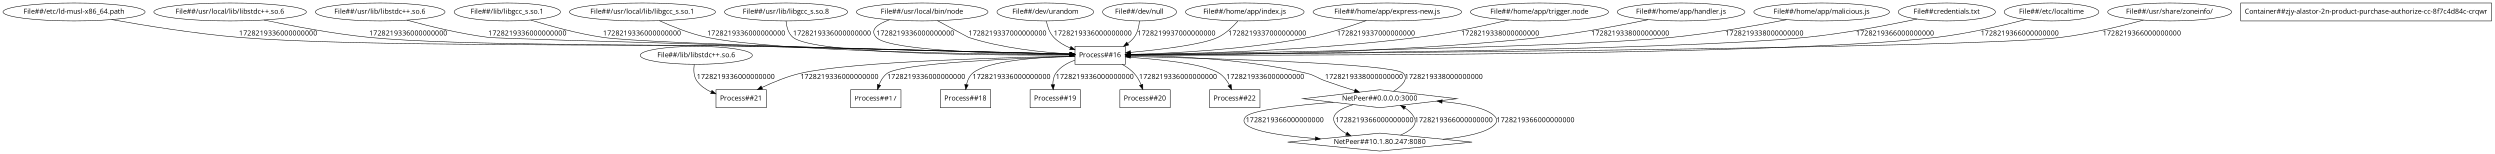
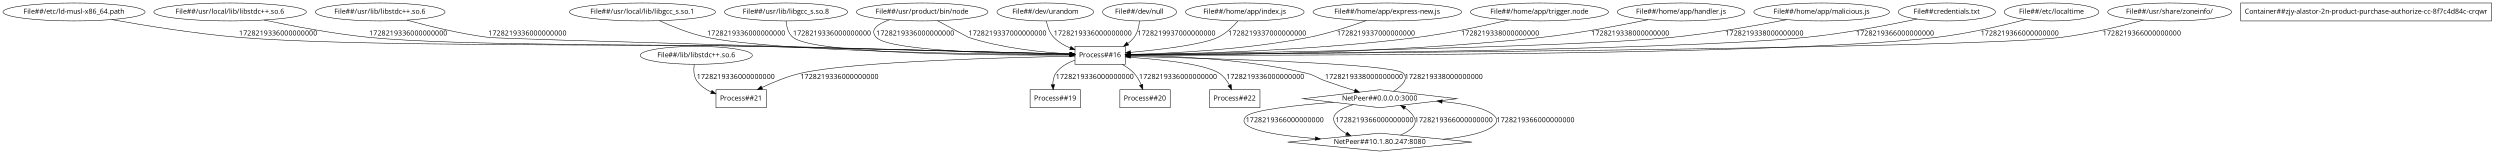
node "File##/lib/libgcc_s.so.1": removed
node "File##/usr/local/bin/node": label "File##/usr/local/bin/node" -> "File##/usr/product/bin/node"
node "Process##17": removed
node "Process##18": removed
